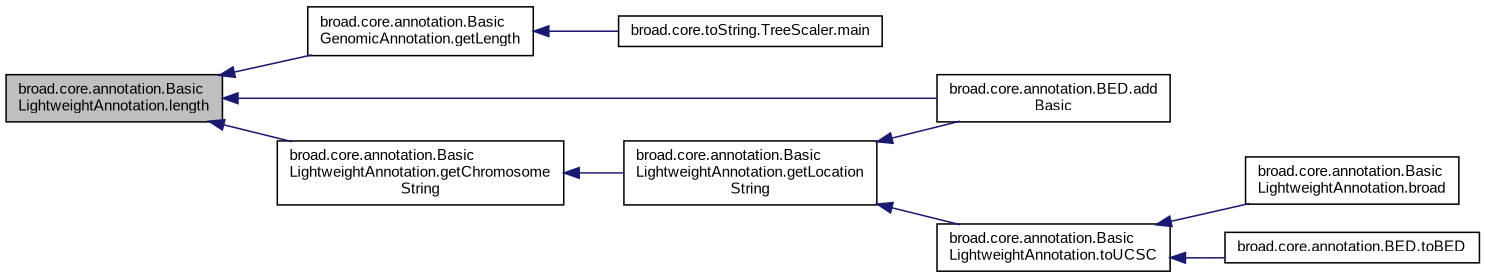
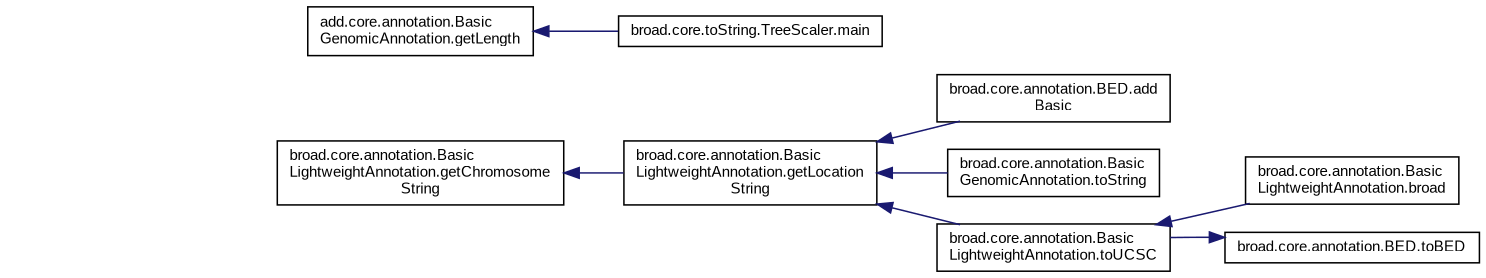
node "broad.core.annotation.Basic GenomicAnnotation.getLength": label "broad.core.annotation.Basic GenomicAnnotation.getLength" -> "add.core.annotation.Basic GenomicAnnotation.getLength"
node "broad.core.annotation.Basic LightweightAnnotation.length": removed
node "broad.core.annotation.Basic GenomicAnnotation.toString": added
edge "broad.core.annotation.BED.toBED" -> "broad.core.annotation.Basic LightweightAnnotation.toUCSC": reversed
